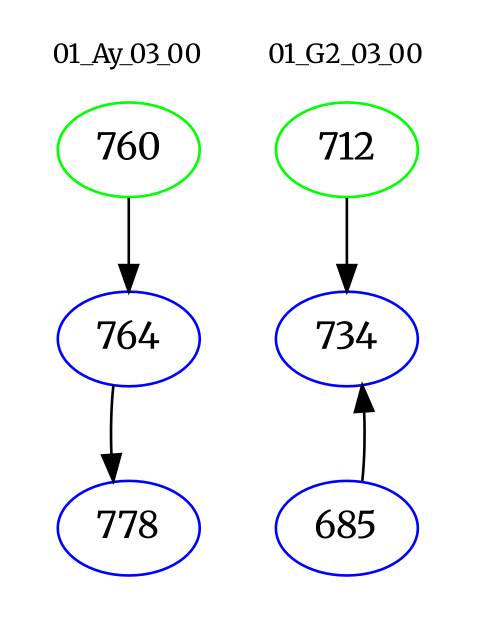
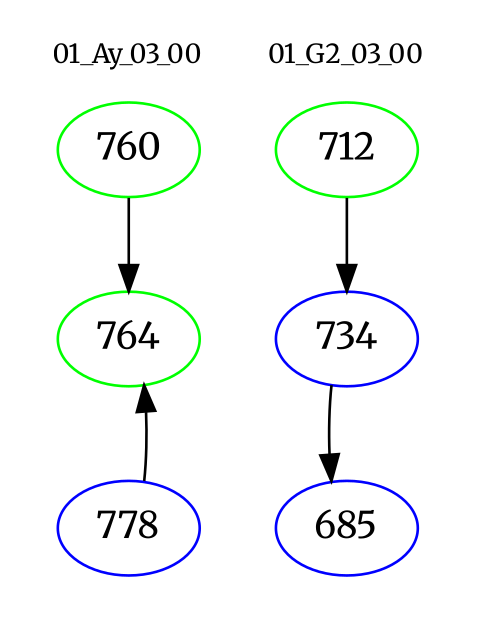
node "764": color blue -> green
edge "764" -> "778": reversed
edge "685" -> "734": reversed
